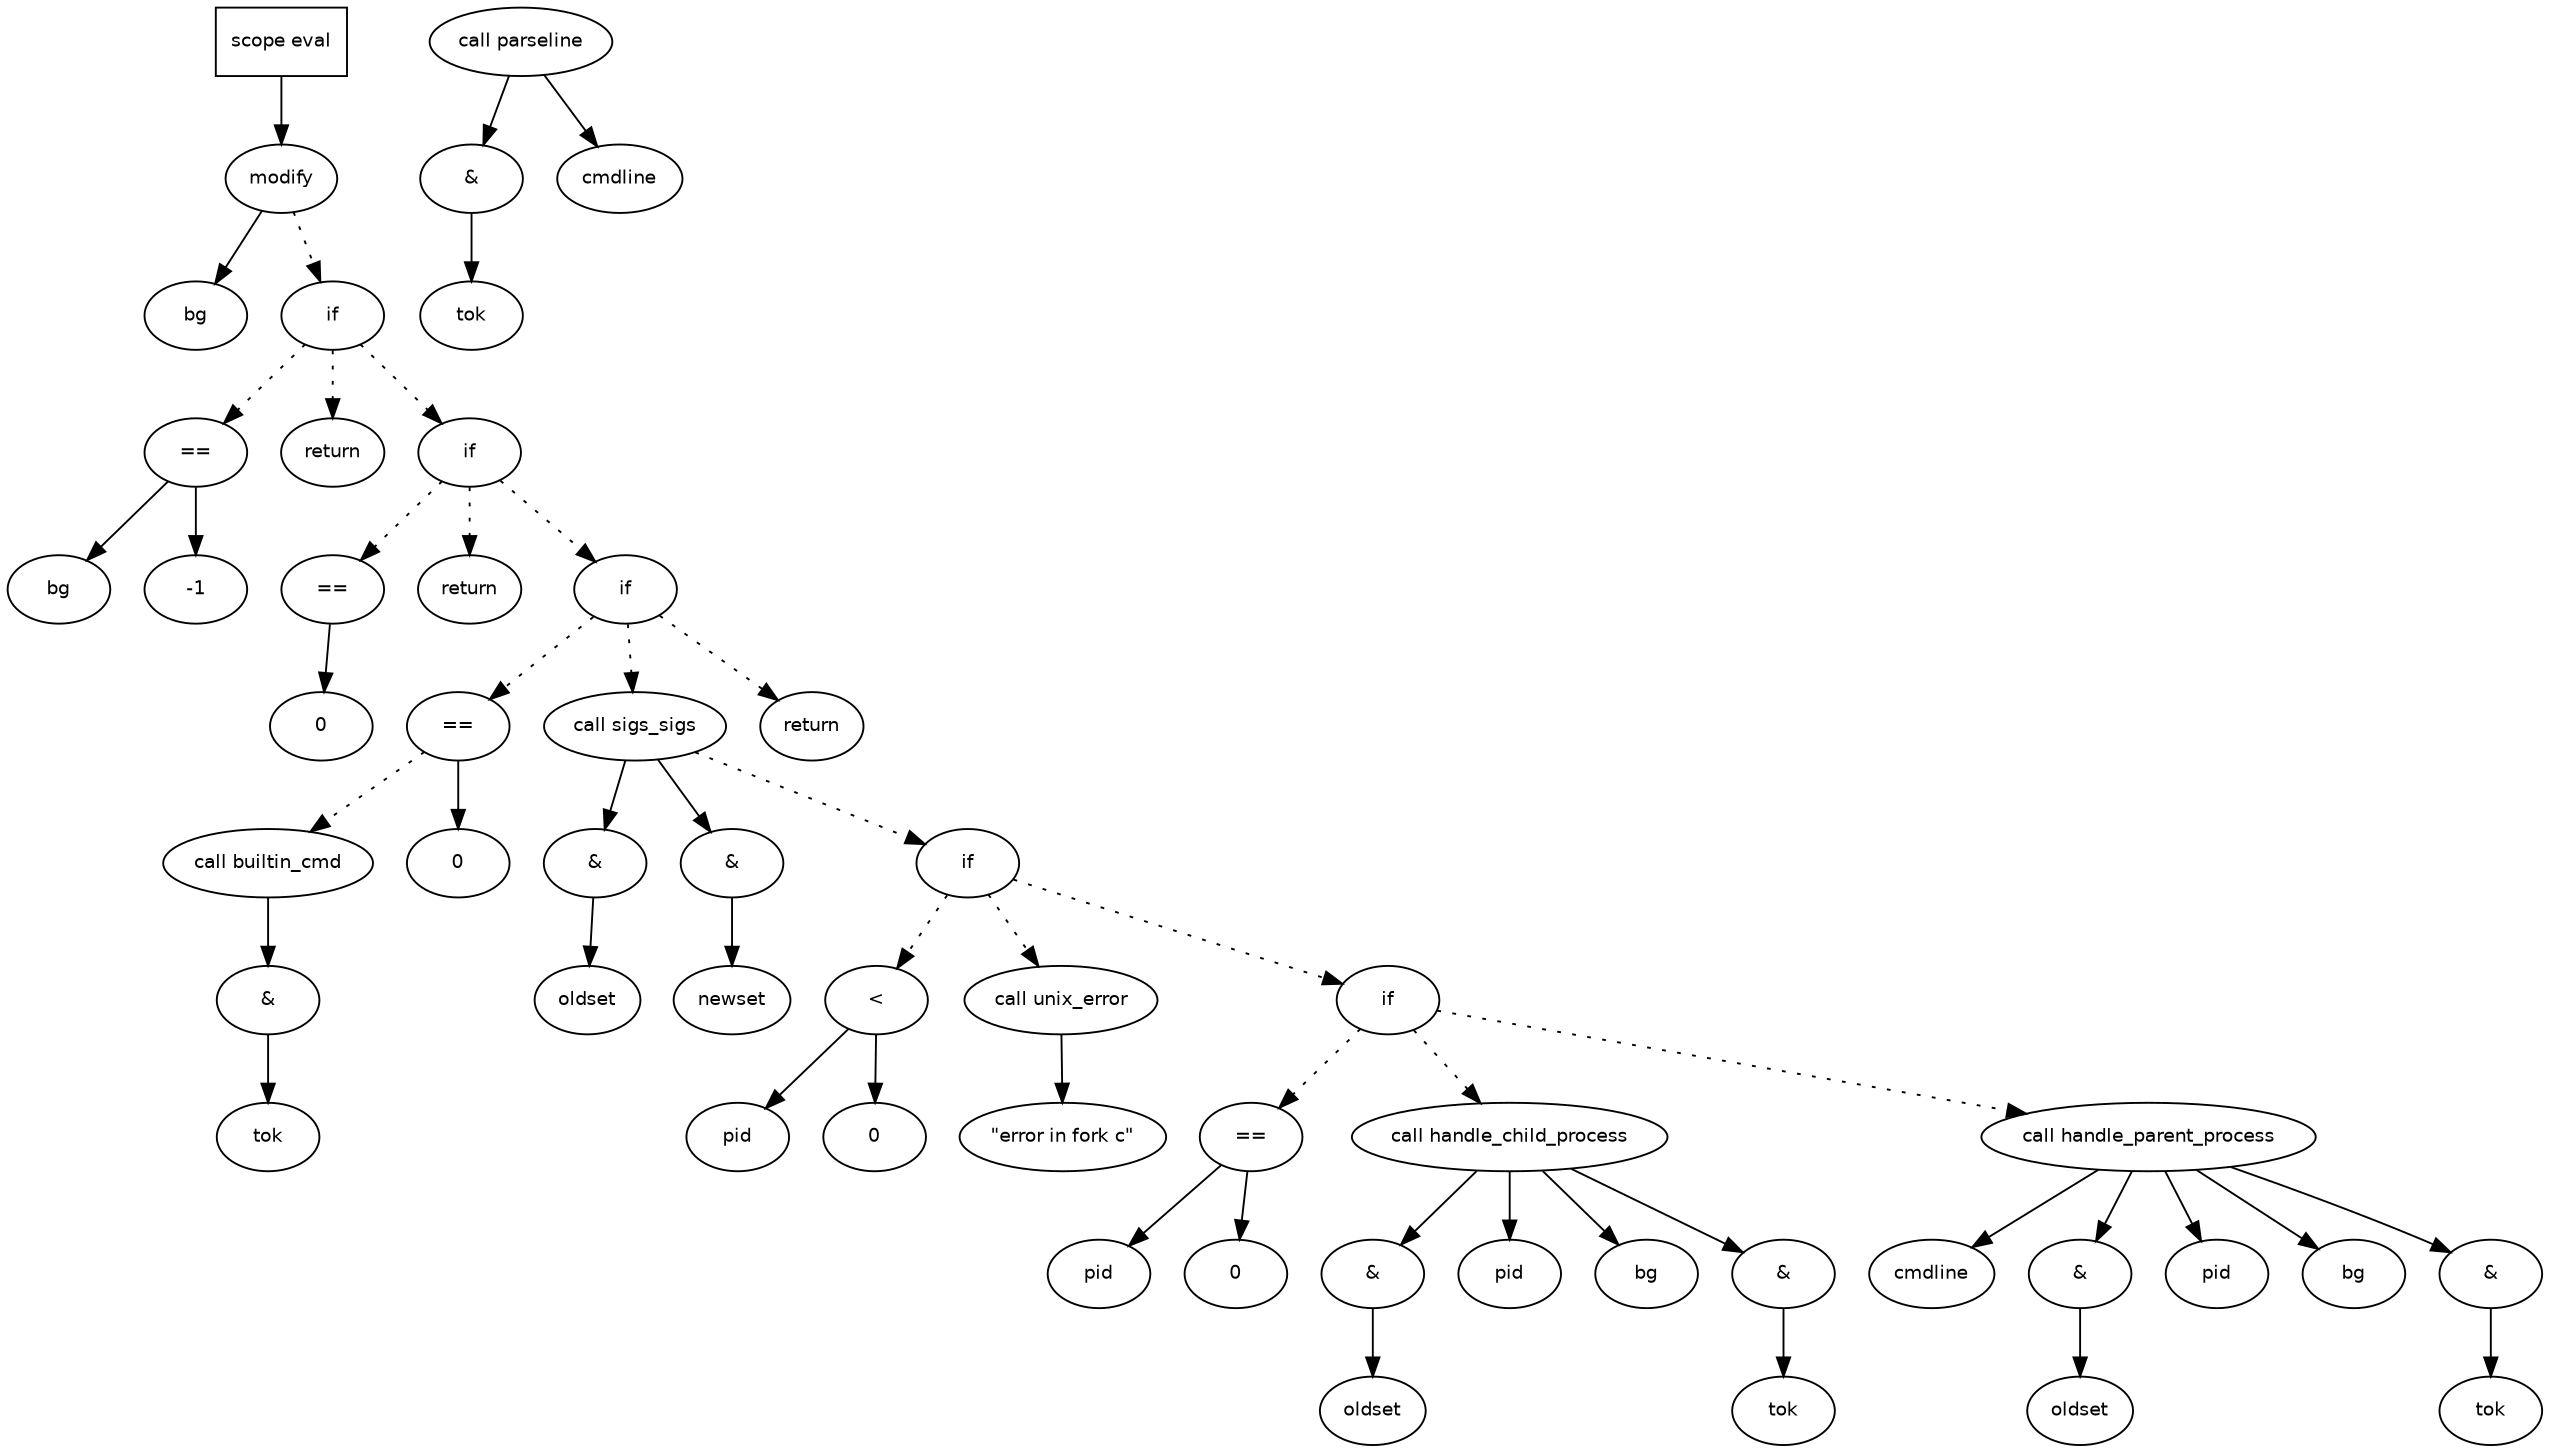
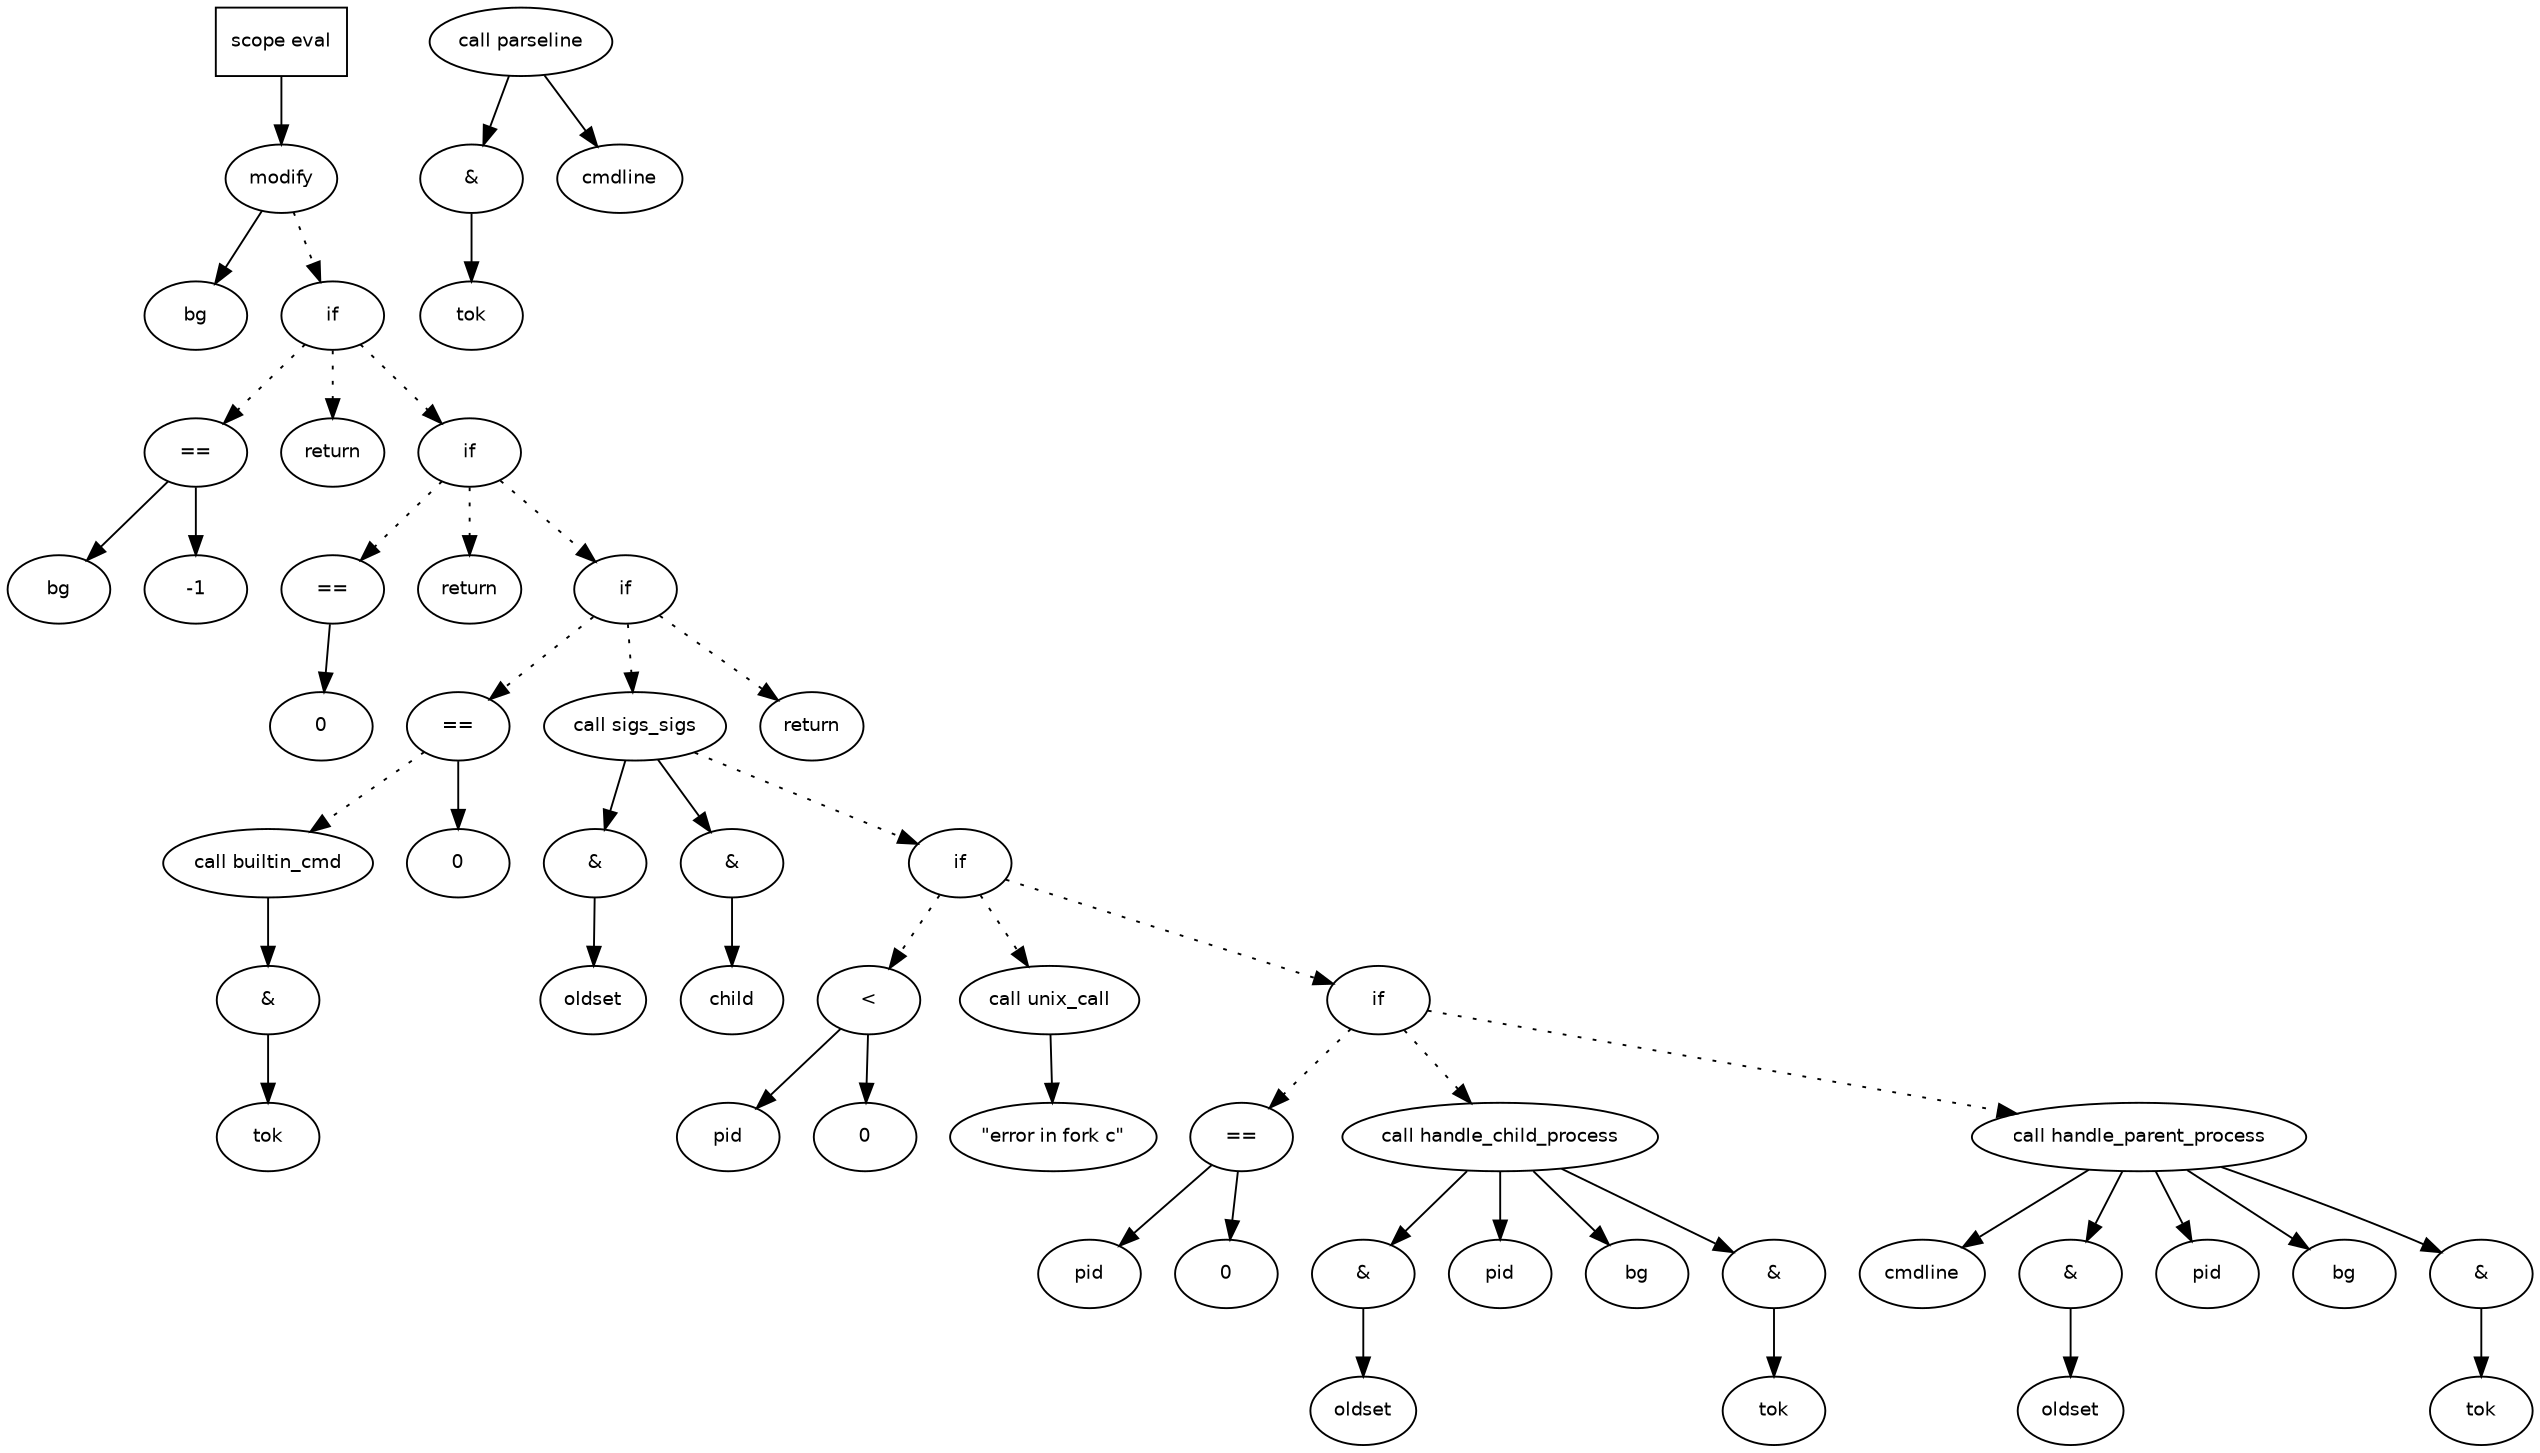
node "newset": label "newset" -> "child"
node "call unix_error": label "call unix_error" -> "call unix_call"
